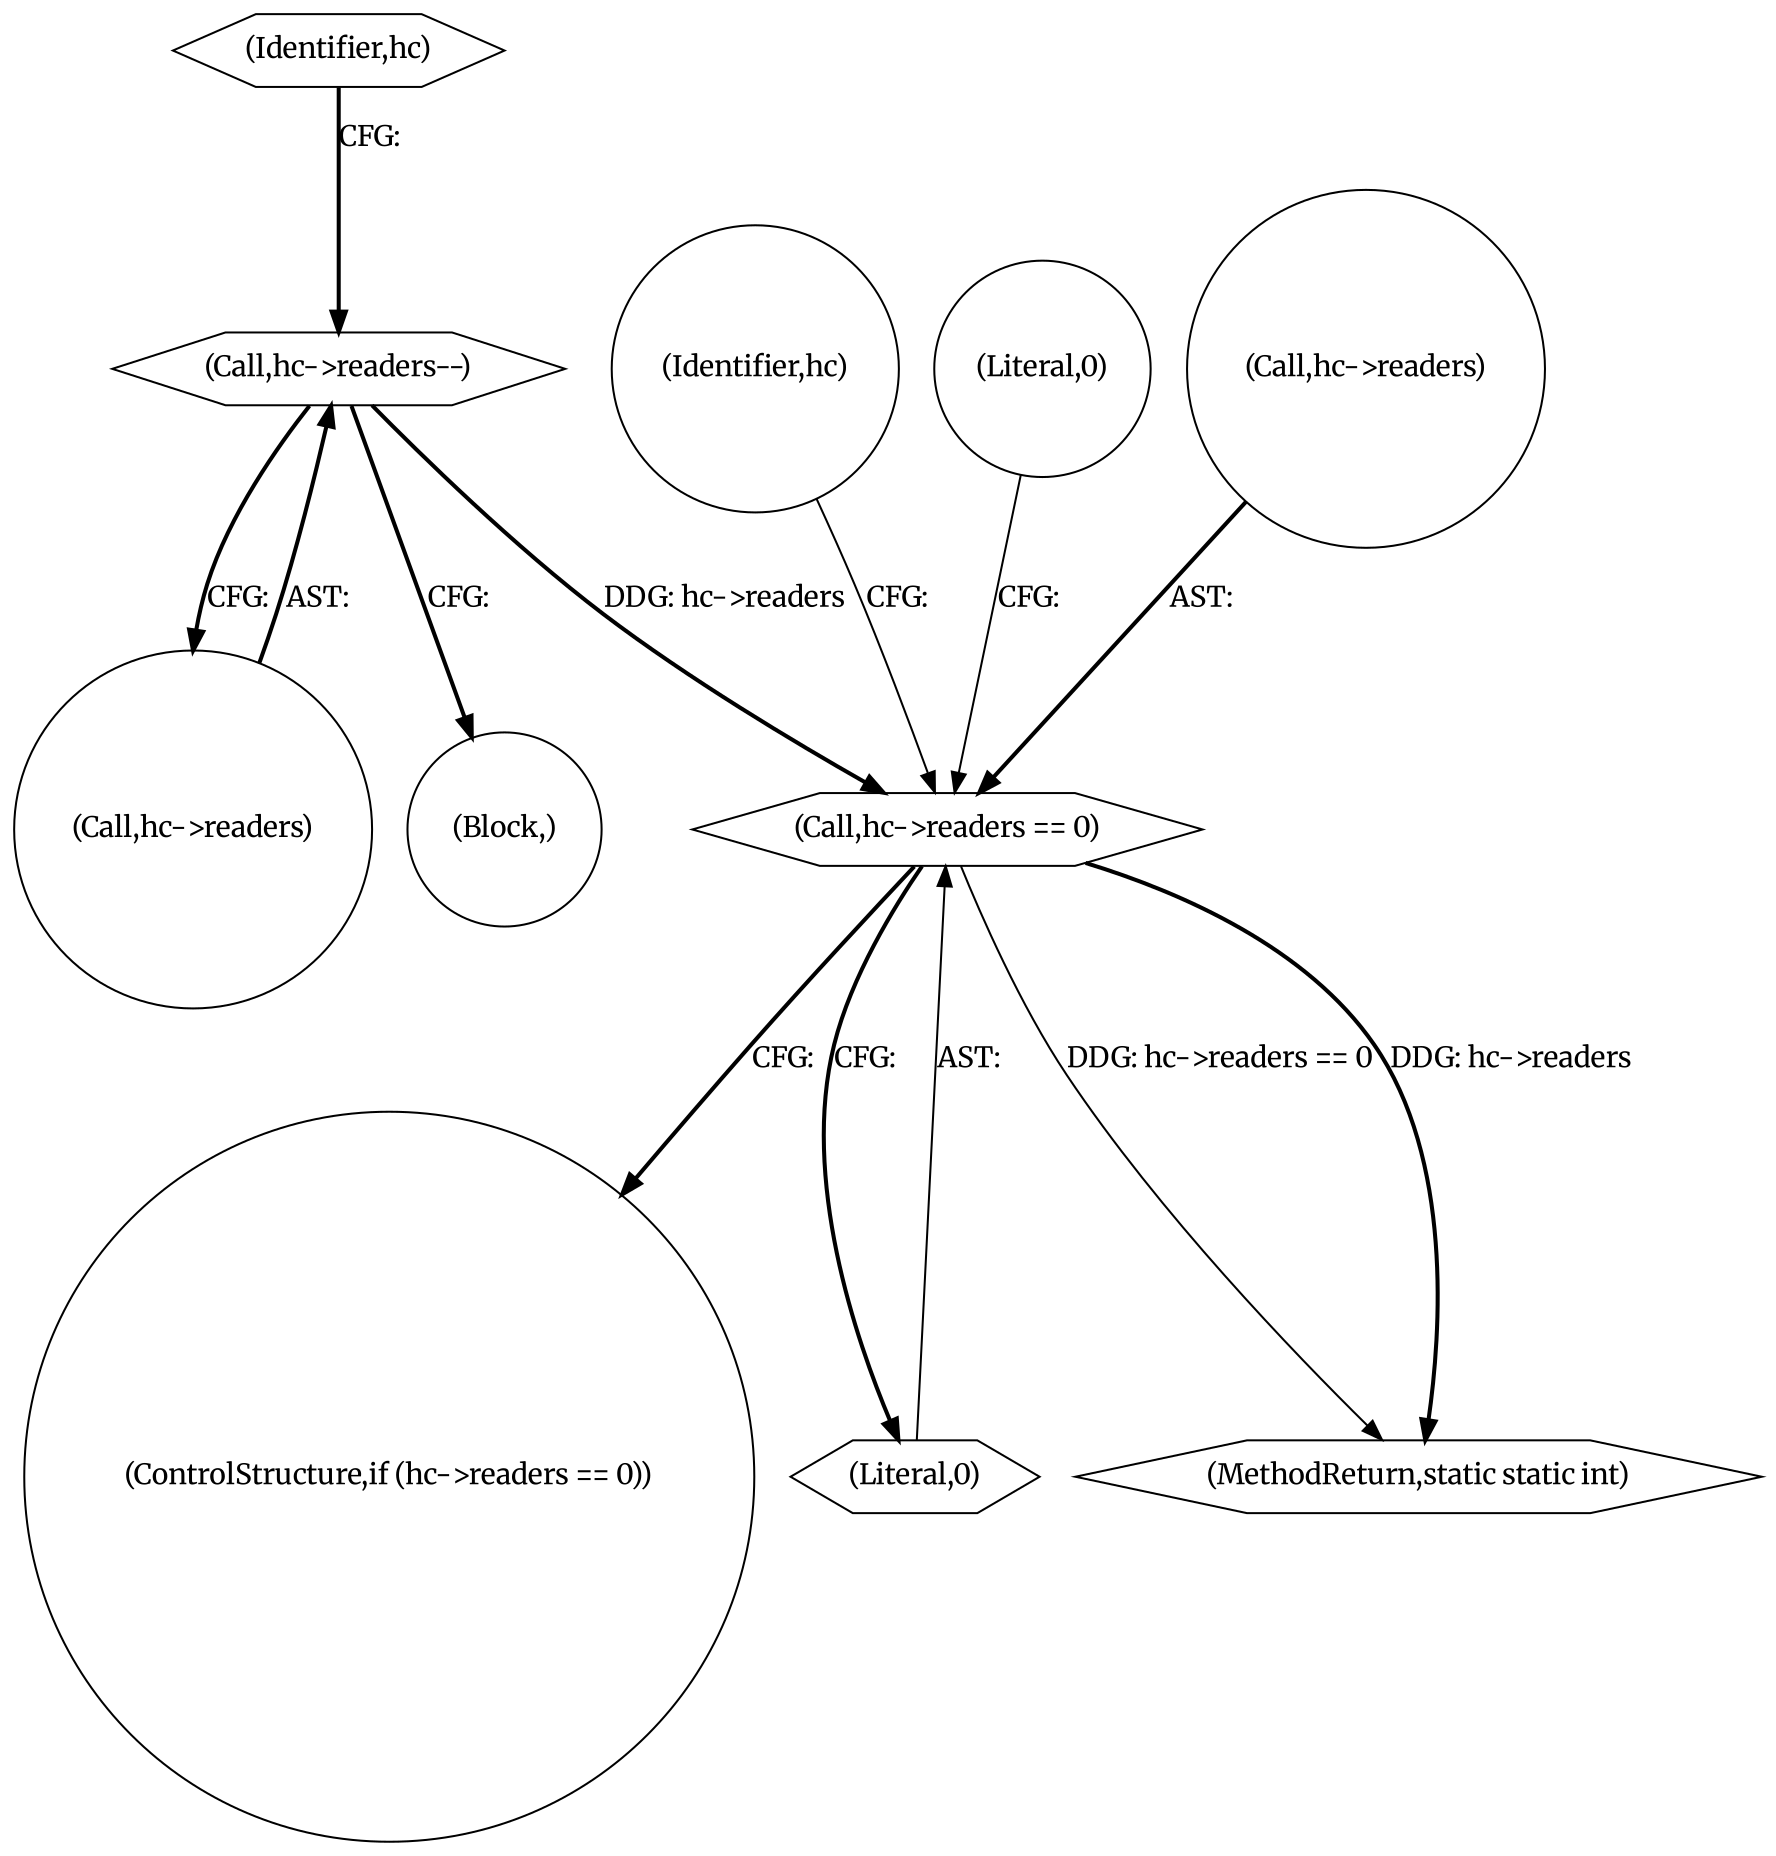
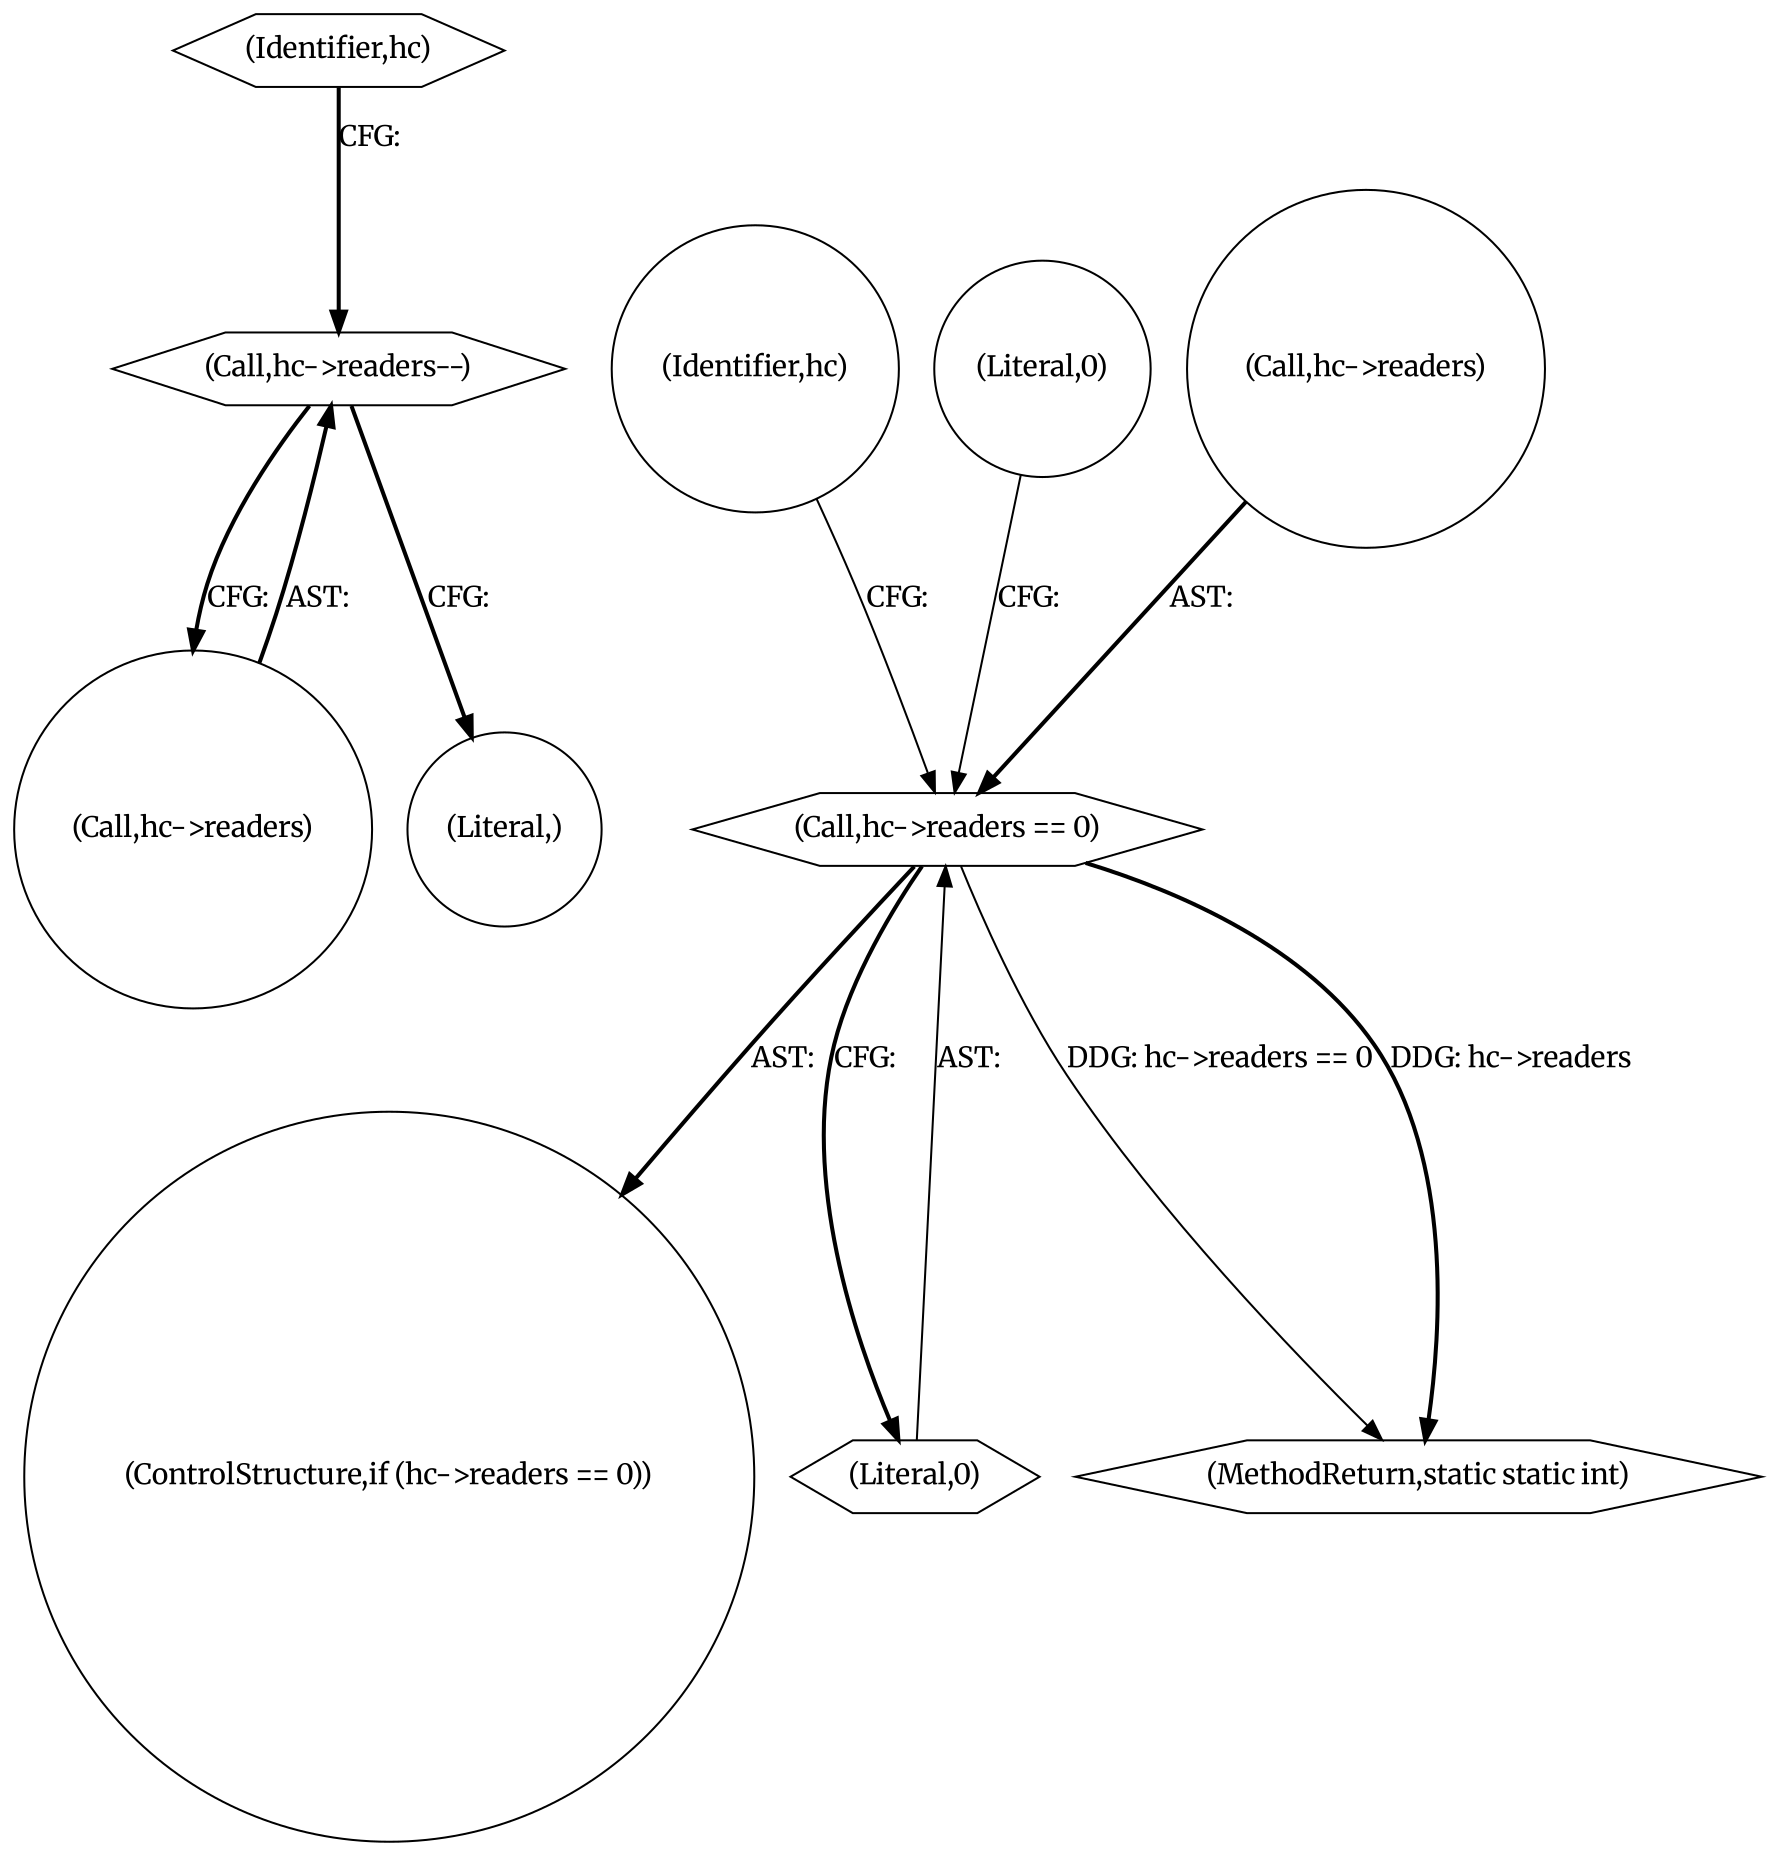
edge "(Call,hc->readers--)" -> "(Call,hc->readers == 0)": removed, label "DDG: hc->readers"
node "(Block,)": label "(Block,)" -> "(Literal,)"
edge "(Call,hc->readers == 0)" -> "(ControlStructure,if (hc->readers == 0))": label "CFG: " -> "AST: "
